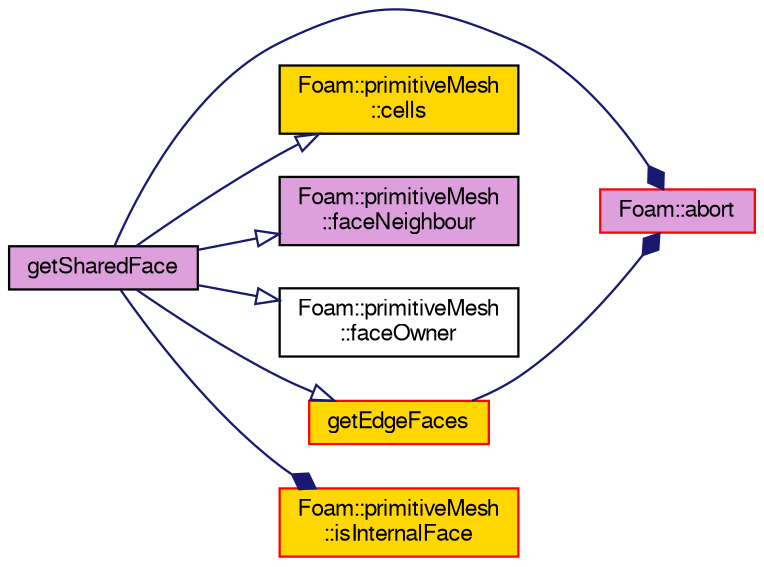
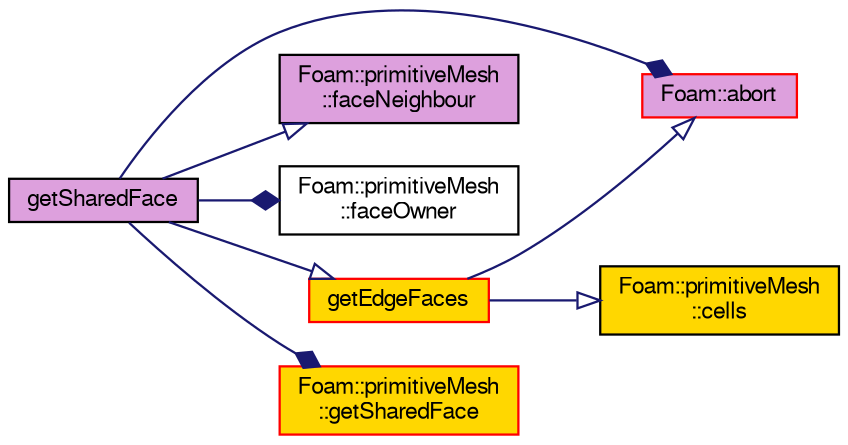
edge "getSharedFace" -> "Foam::primitiveMesh ::cells": now "getEdgeFaces" -> "Foam::primitiveMesh ::cells"
edge "getSharedFace" -> "Foam::primitiveMesh ::faceOwner": arrowhead onormal -> diamond
edge "getEdgeFaces" -> "Foam::abort": arrowhead diamond -> onormal
node "Foam::primitiveMesh ::isInternalFace": label "Foam::primitiveMesh ::isInternalFace" -> "Foam::primitiveMesh ::getSharedFace"
